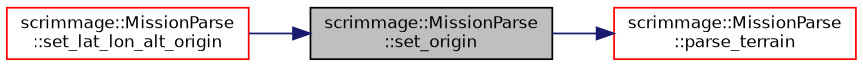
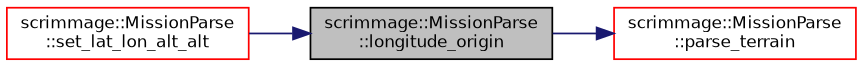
node "scrimmage::MissionParse ::set_lat_lon_alt_origin": label "scrimmage::MissionParse ::set_lat_lon_alt_origin" -> "scrimmage::MissionParse ::set_lat_lon_alt_alt"
node "scrimmage::MissionParse ::set_origin": label "scrimmage::MissionParse ::set_origin" -> "scrimmage::MissionParse ::longitude_origin"
